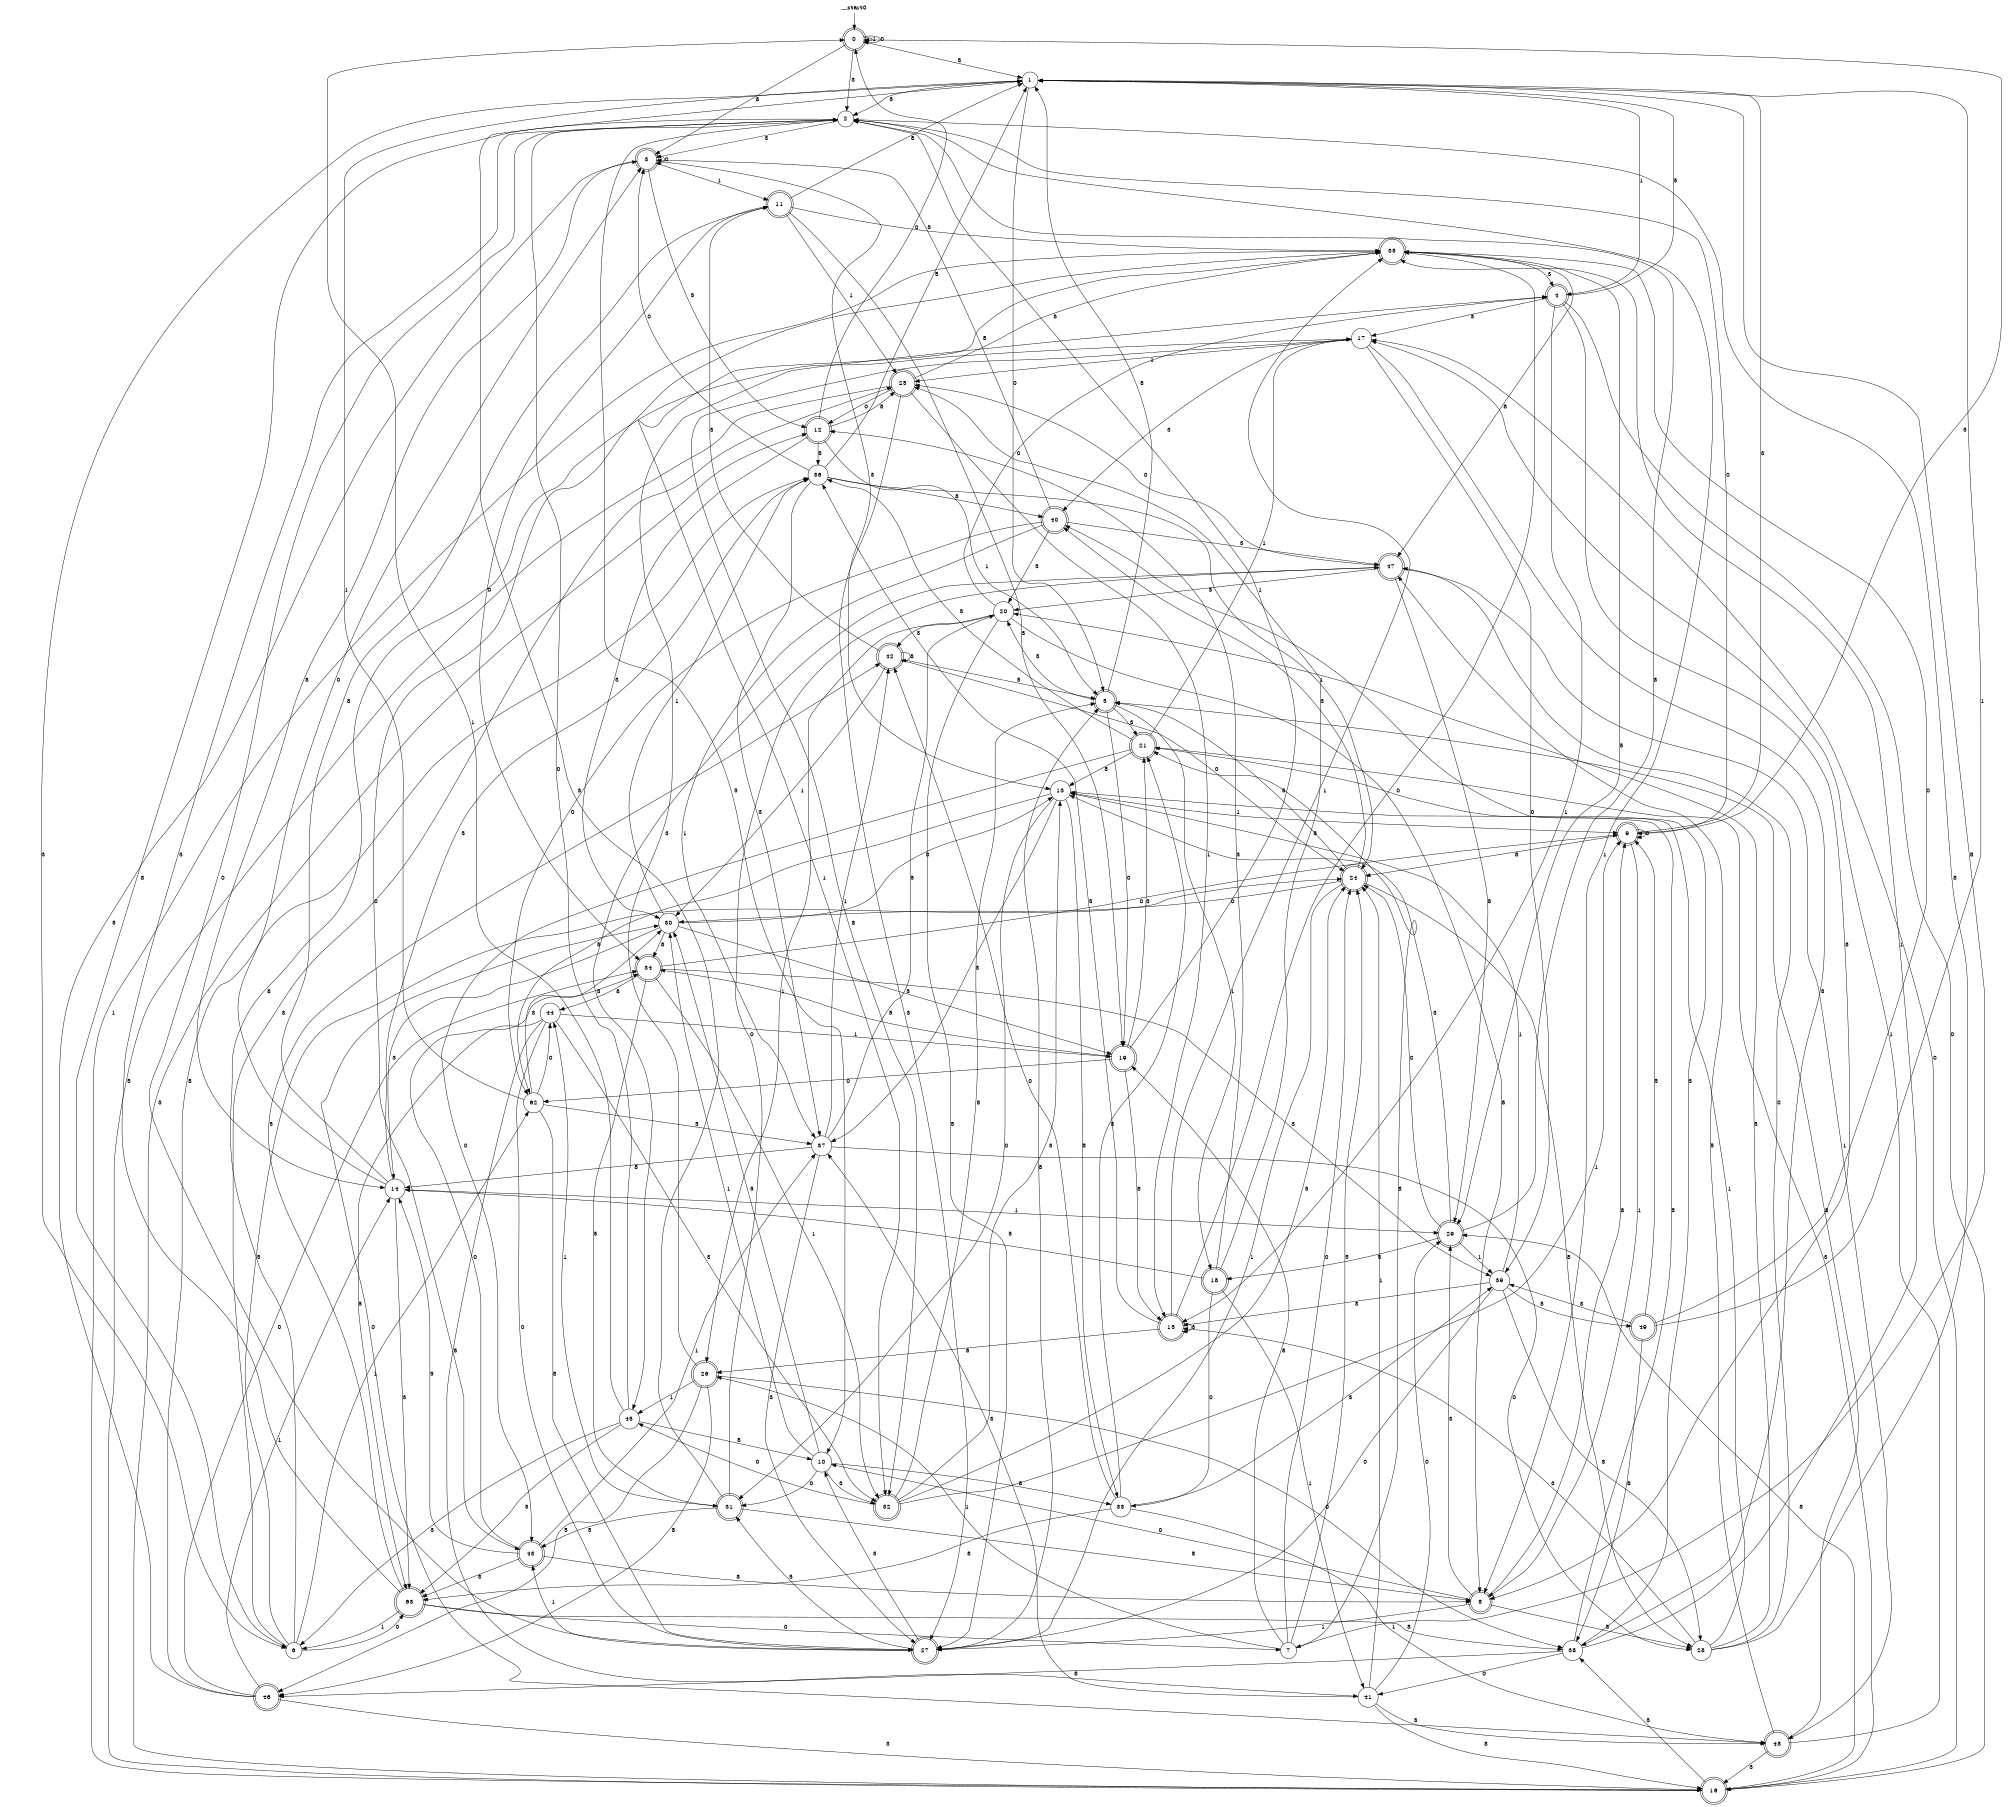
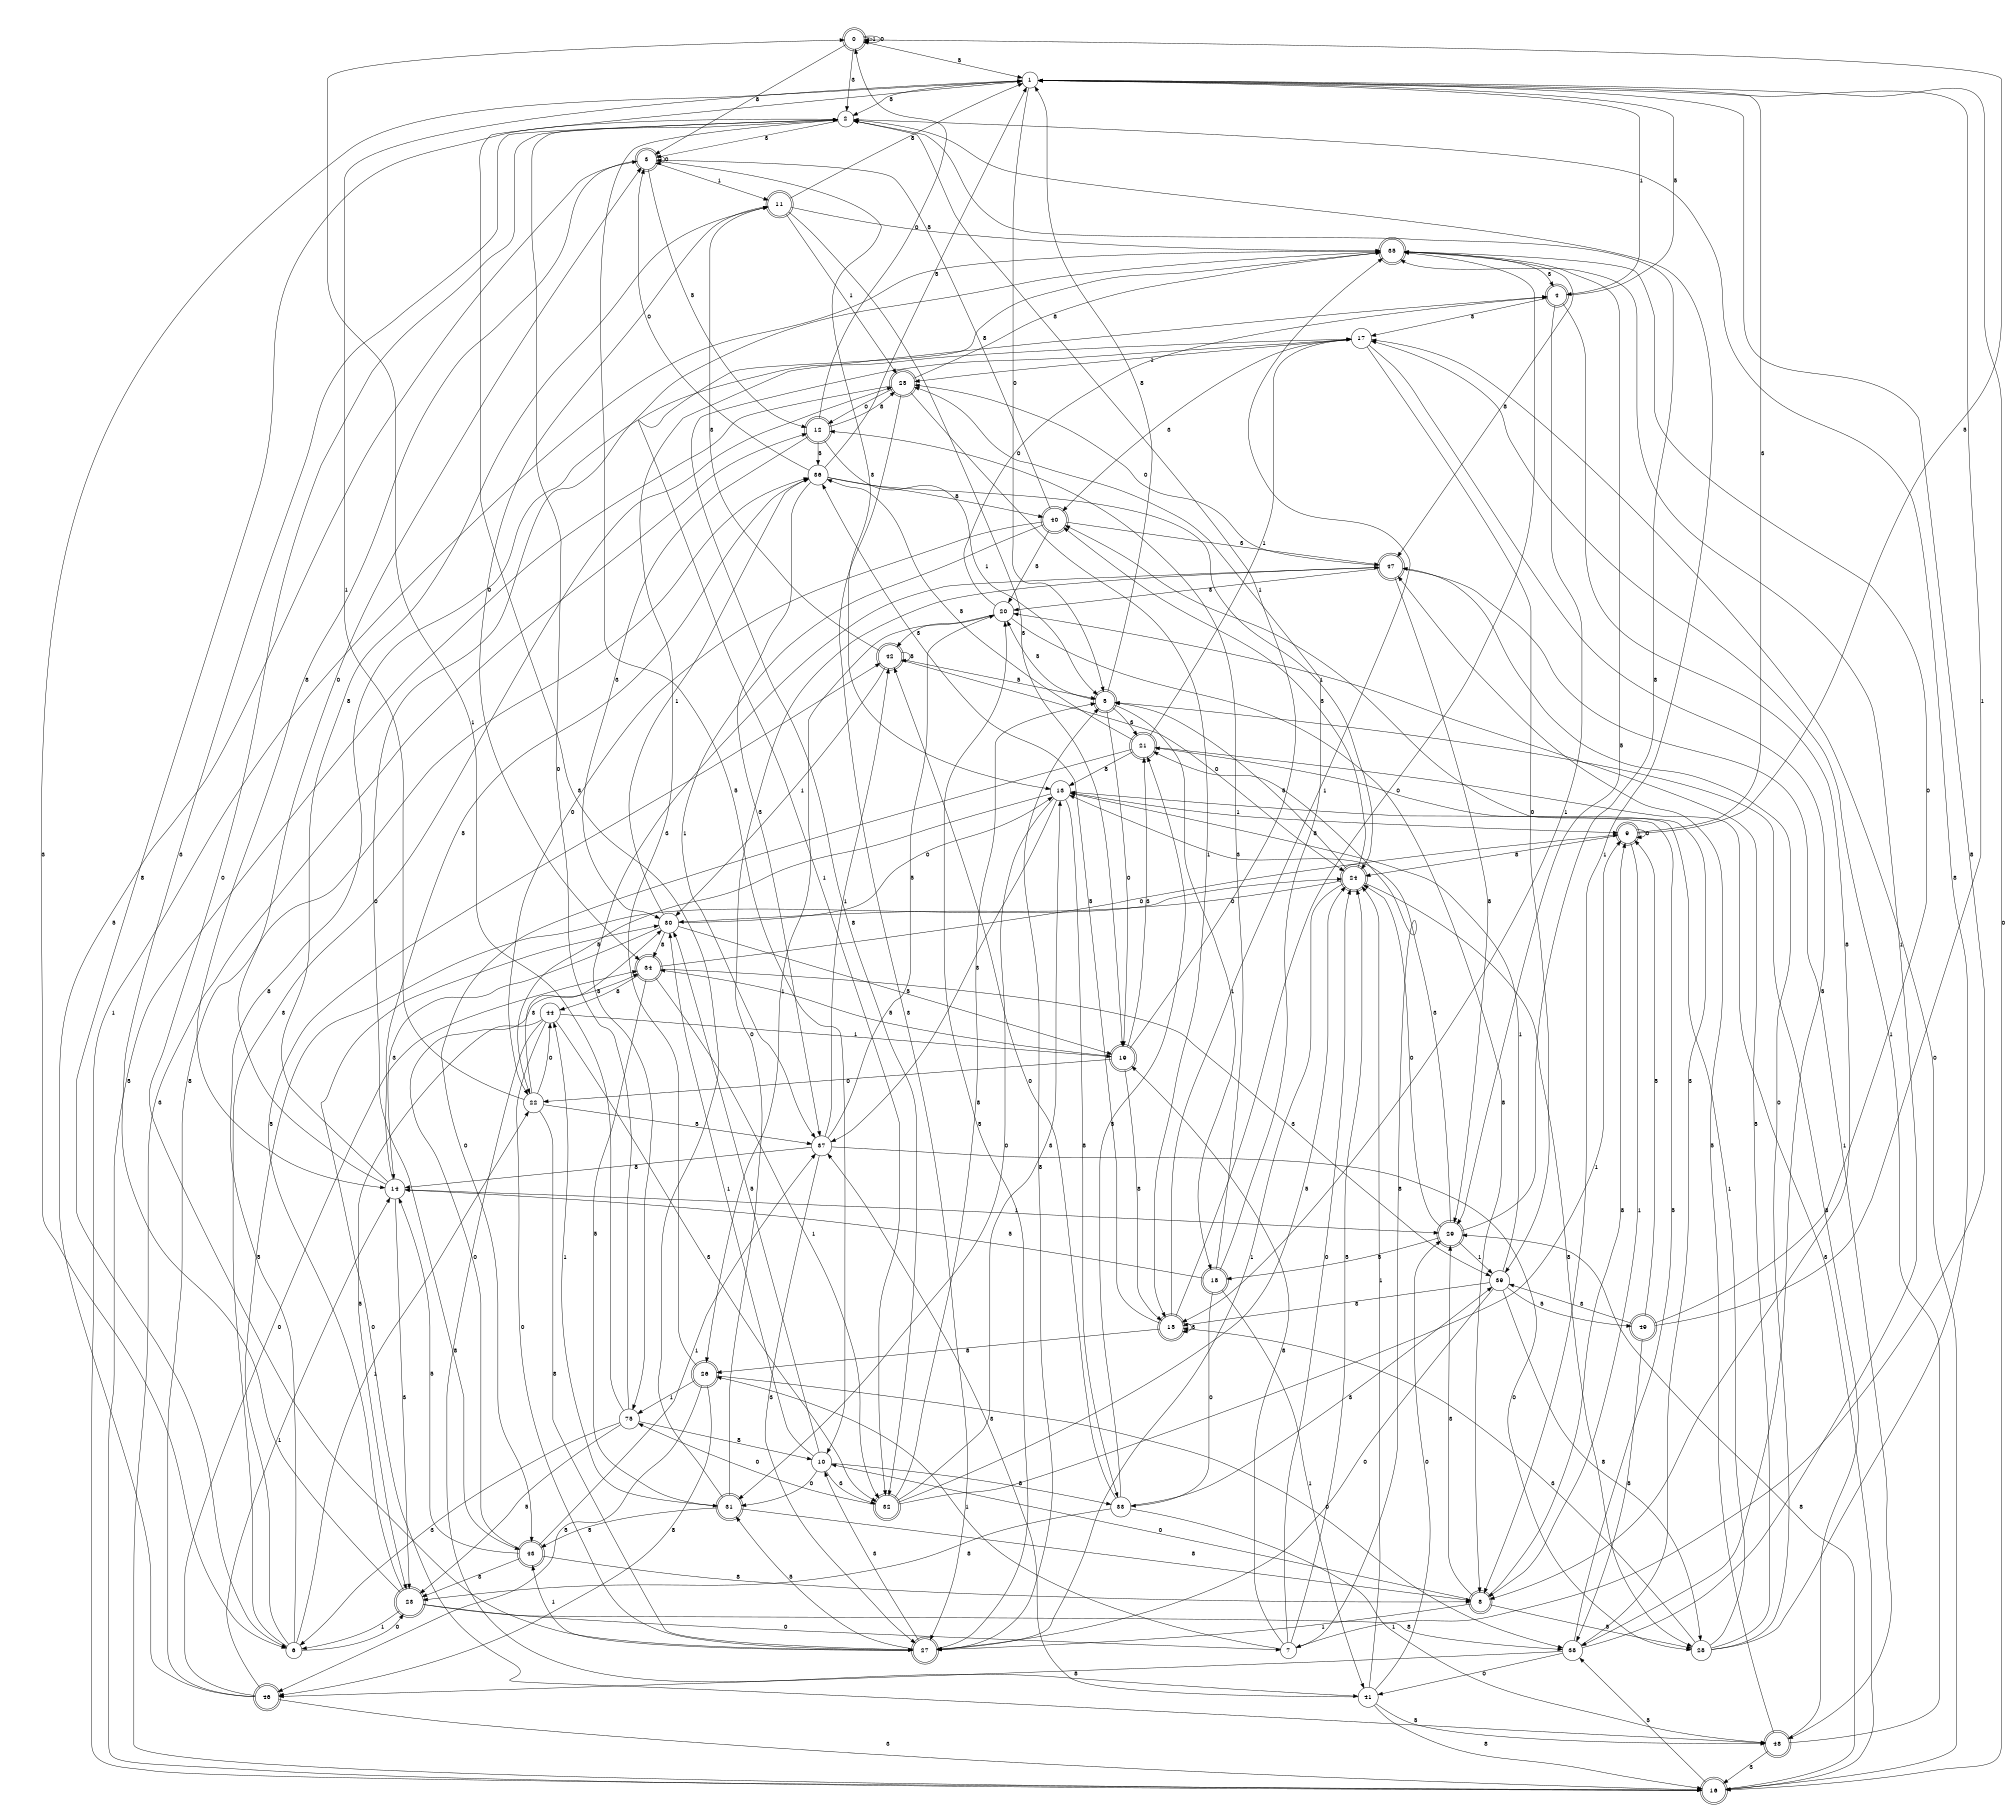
node "__start0": removed
edge "2" -> "9": removed, label "0"
edge "4" -> "16": now "1" -> "16"
node "62": label "62" -> "22"
edge "20" -> "27": reversed
node "45": label "45" -> "75"
node "63": label "63" -> "23"
